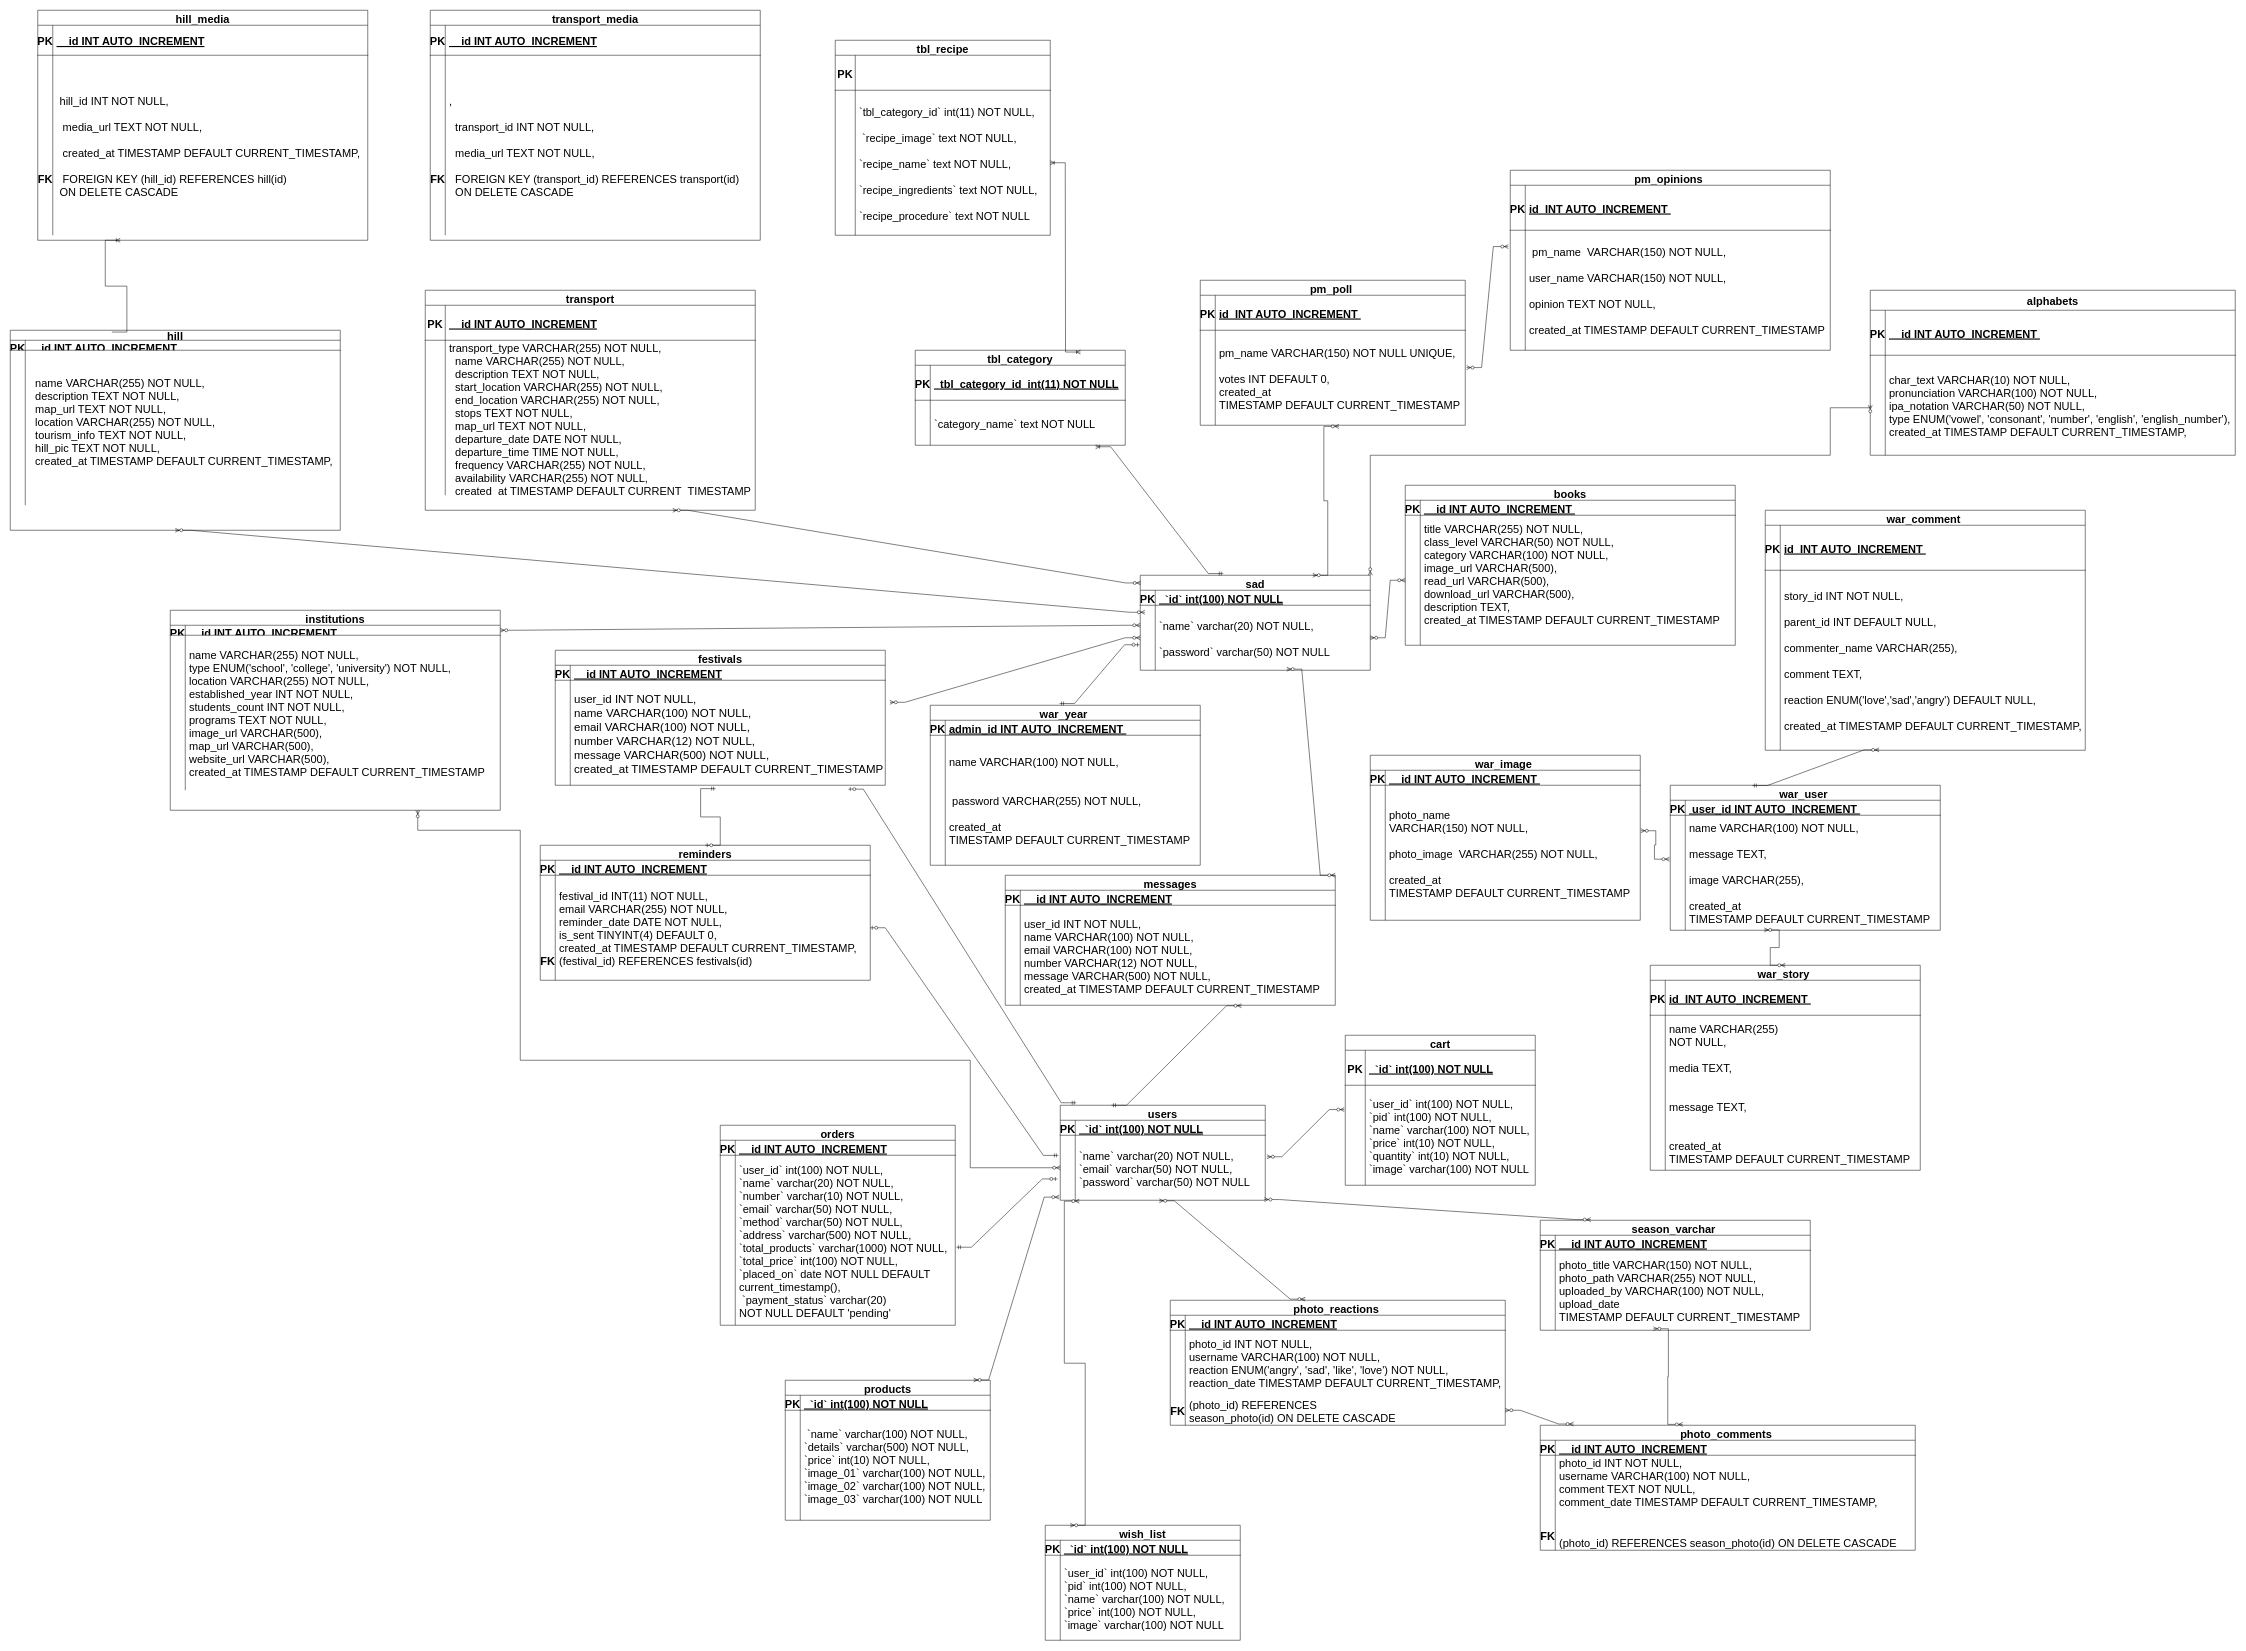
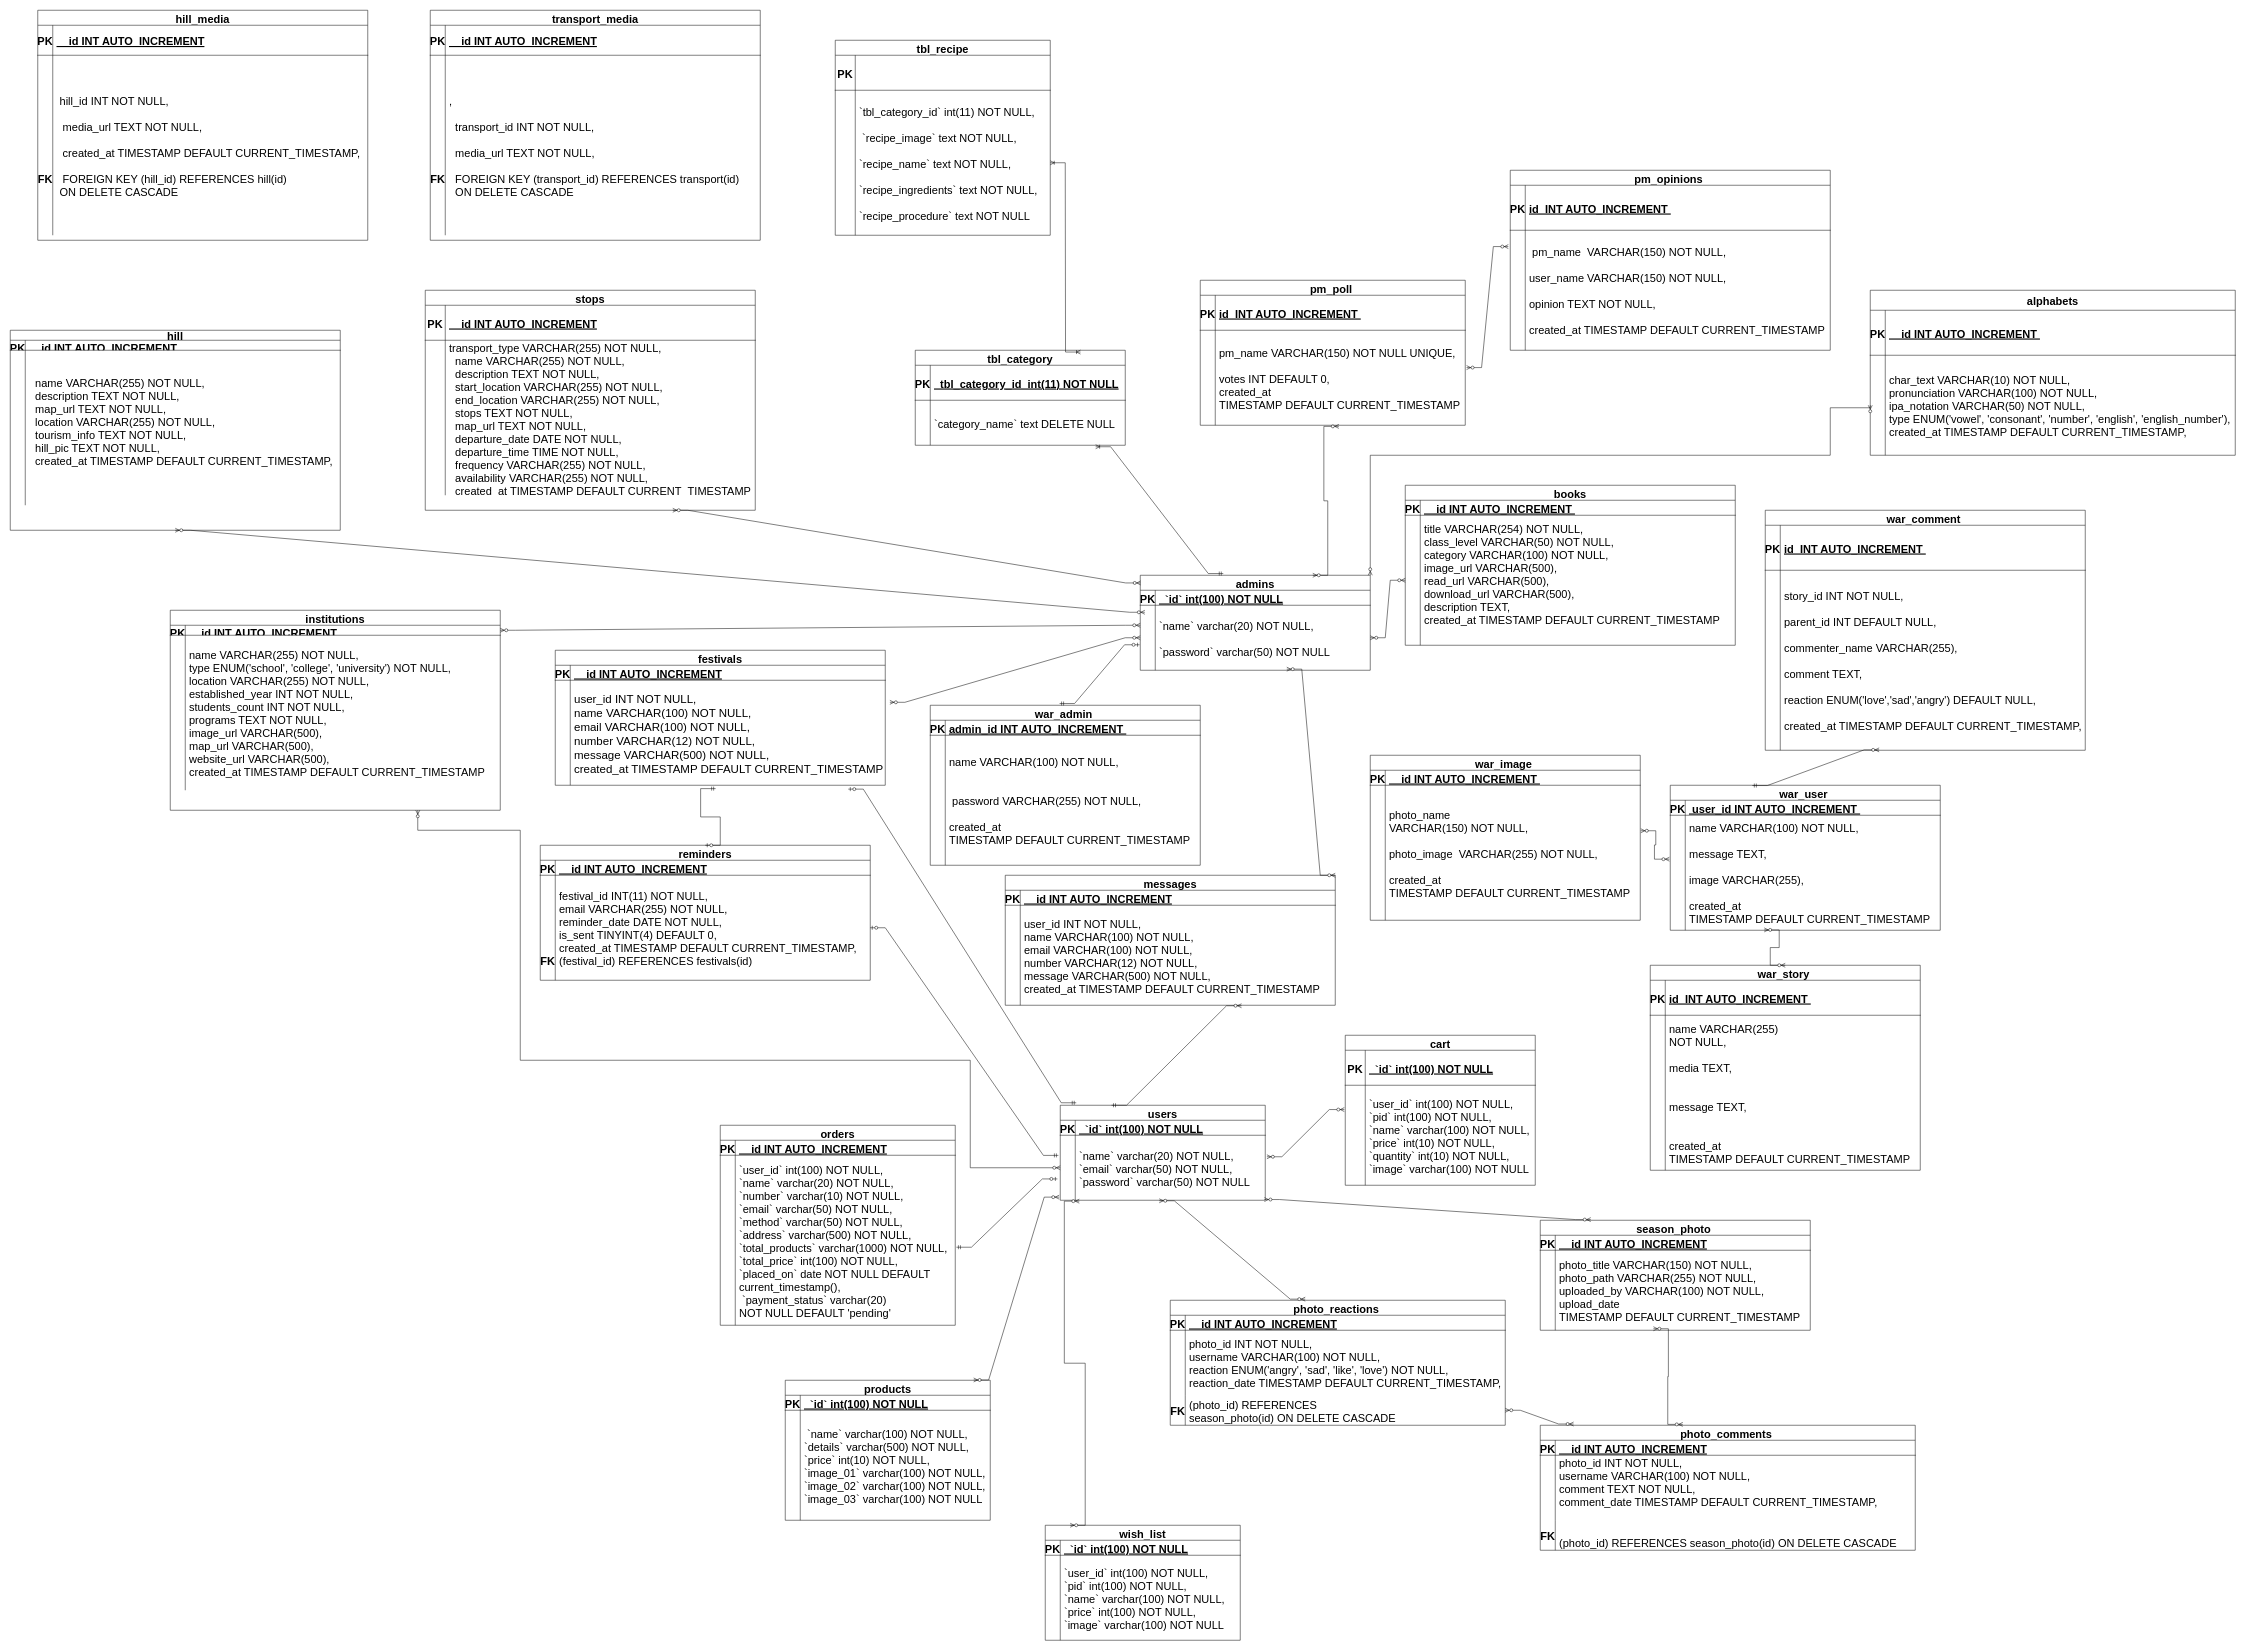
edge "hill" -> "hill_media": removed
node "transport": label "transport" -> "stops"
node "`category_name` text NOT NULL": label "`category_name` text NOT NULL" -> "`category_name` text DELETE NULL"
node "title VARCHAR(255) NOT NULL, class_level VARCHAR(50) NOT NULL, category VARCHAR(100) NOT NULL, image_url VARCHAR(500), read_url VARCHAR(500), download_url VARCHAR(500), description TEXT, created_at TIMESTAMP DEFAULT CURRENT_TIMESTAMP": label "title VARCHAR(255) NOT NULL, class_level VARCHAR(50) NOT NULL, category VARCHAR(100) NOT NULL, image_url VARCHAR(500), read_url VARCHAR(500), download_url VARCHAR(500), description TEXT, created_at TIMESTAMP DEFAULT CURRENT_TIMESTAMP" -> "title VARCHAR(254) NOT NULL, class_level VARCHAR(50) NOT NULL, category VARCHAR(100) NOT NULL, image_url VARCHAR(500), read_url VARCHAR(500), download_url VARCHAR(500), description TEXT, created_at TIMESTAMP DEFAULT CURRENT_TIMESTAMP"
node "sad": label "sad" -> "admins"
node "war_year": label "war_year" -> "war_admin"
node "season_varchar": label "season_varchar" -> "season_photo"
